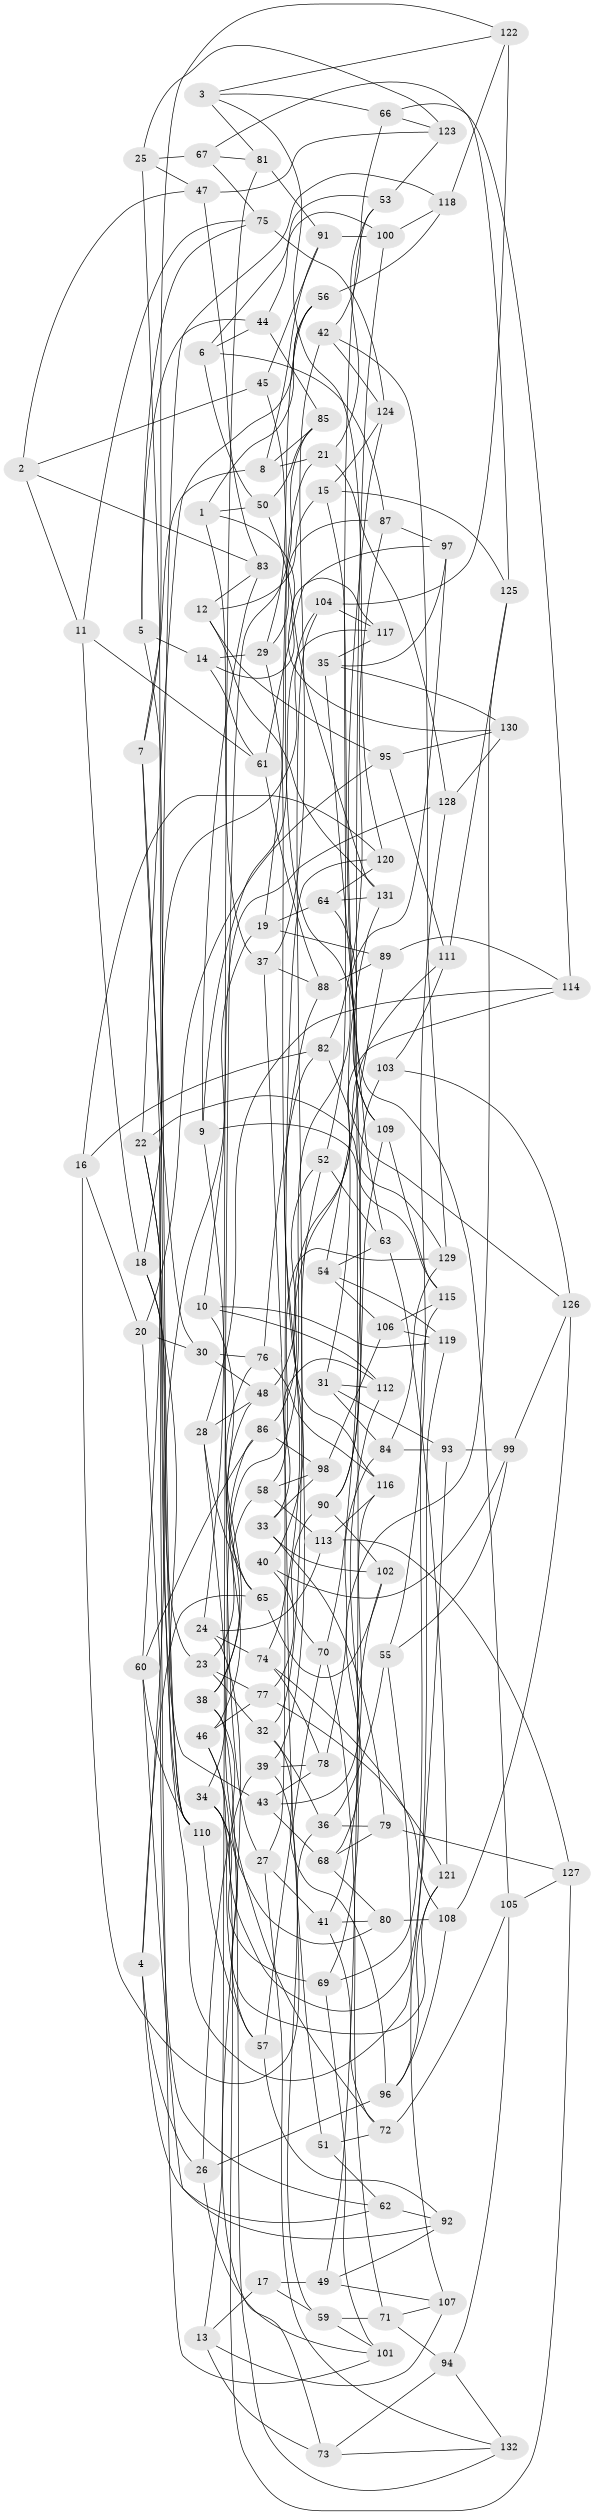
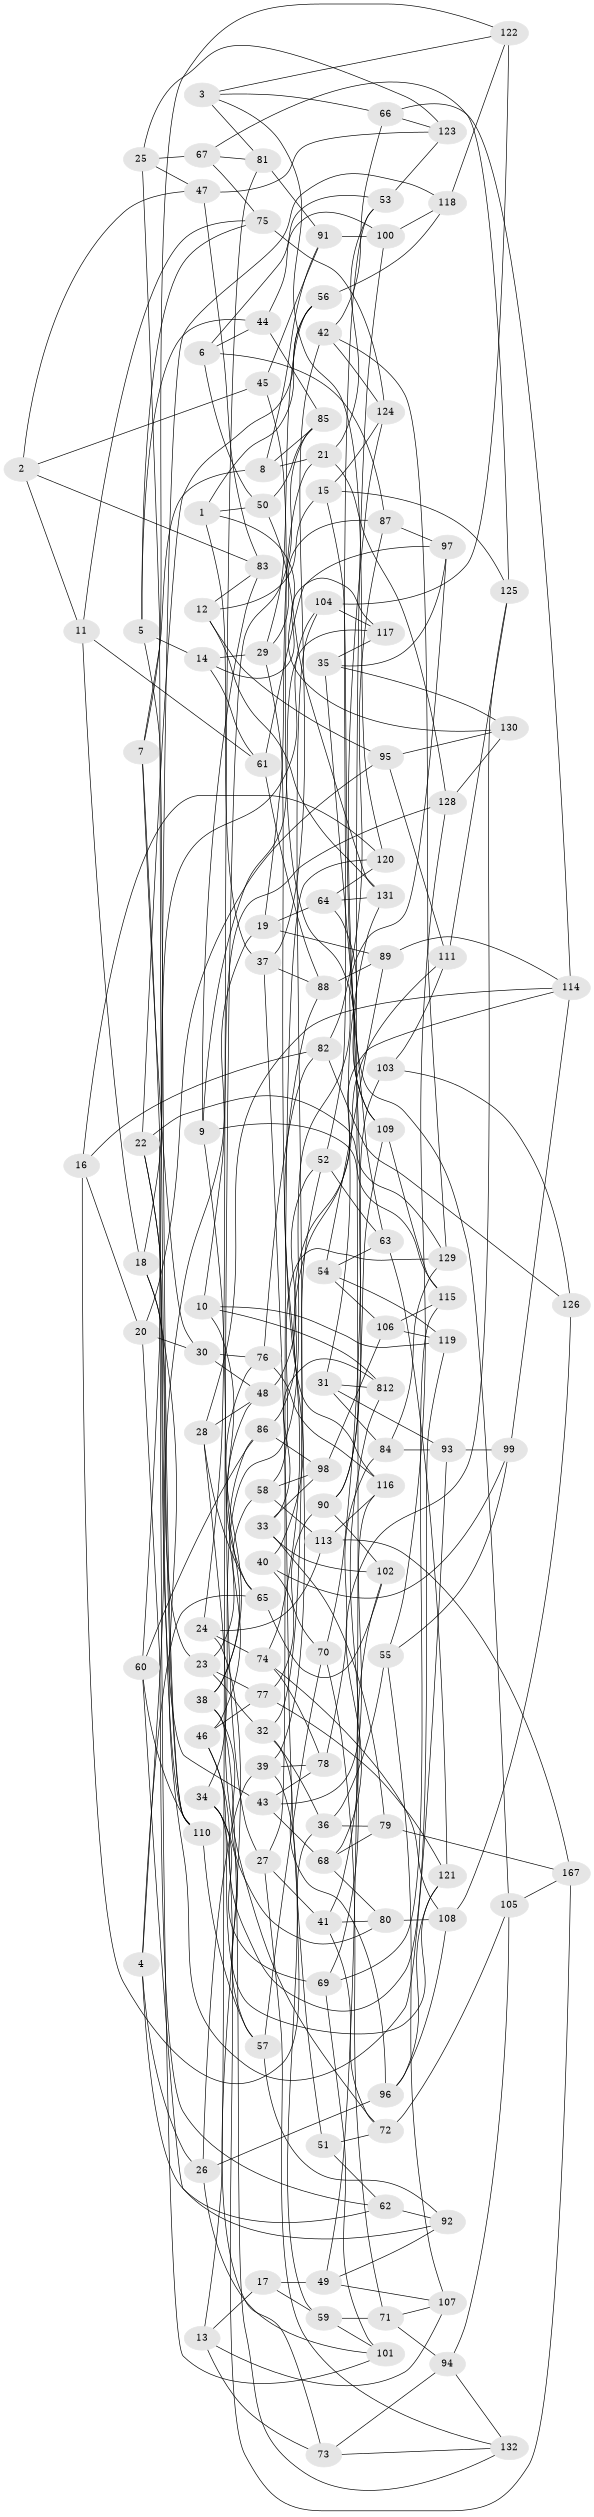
edge "126" -- "99": now "114" -- "99"
node "112": label "112" -> "812"
node "127": label "127" -> "167"
